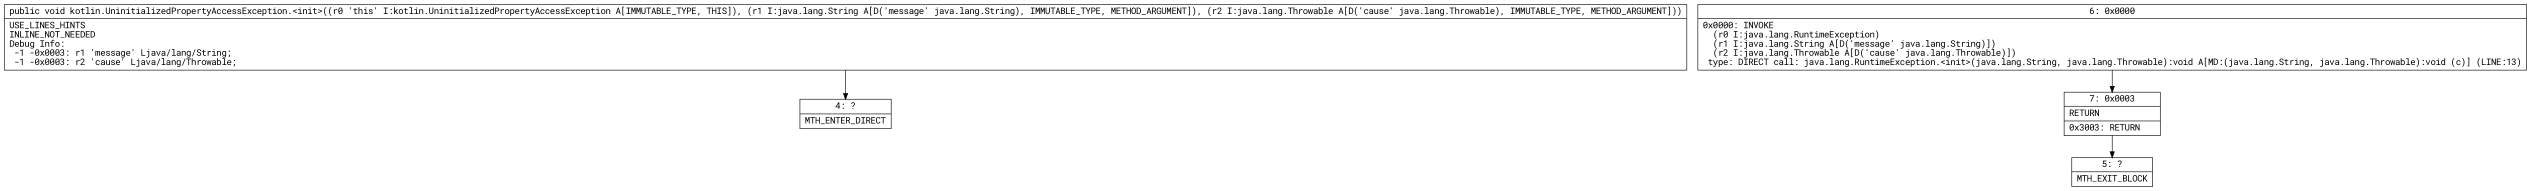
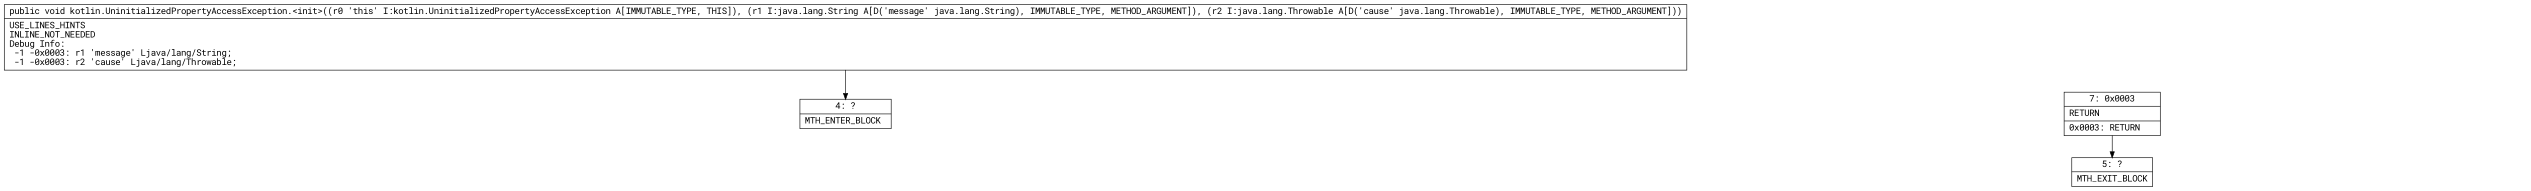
node "6: 0x0000": removed
node "4: ?": text "MTH_ENTER_DIRECT" -> "MTH_ENTER_BLOCK"
node "7: 0x0003": text "0x3003: RETURN" -> "0x0003: RETURN"
